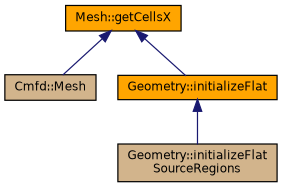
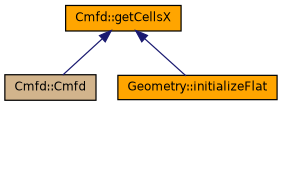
node "Mesh::getCellsX": label "Mesh::getCellsX" -> "Cmfd::getCellsX"
node "Cmfd::Mesh": label "Cmfd::Mesh" -> "Cmfd::Cmfd"
node "Geometry::initializeFlat SourceRegions": removed
